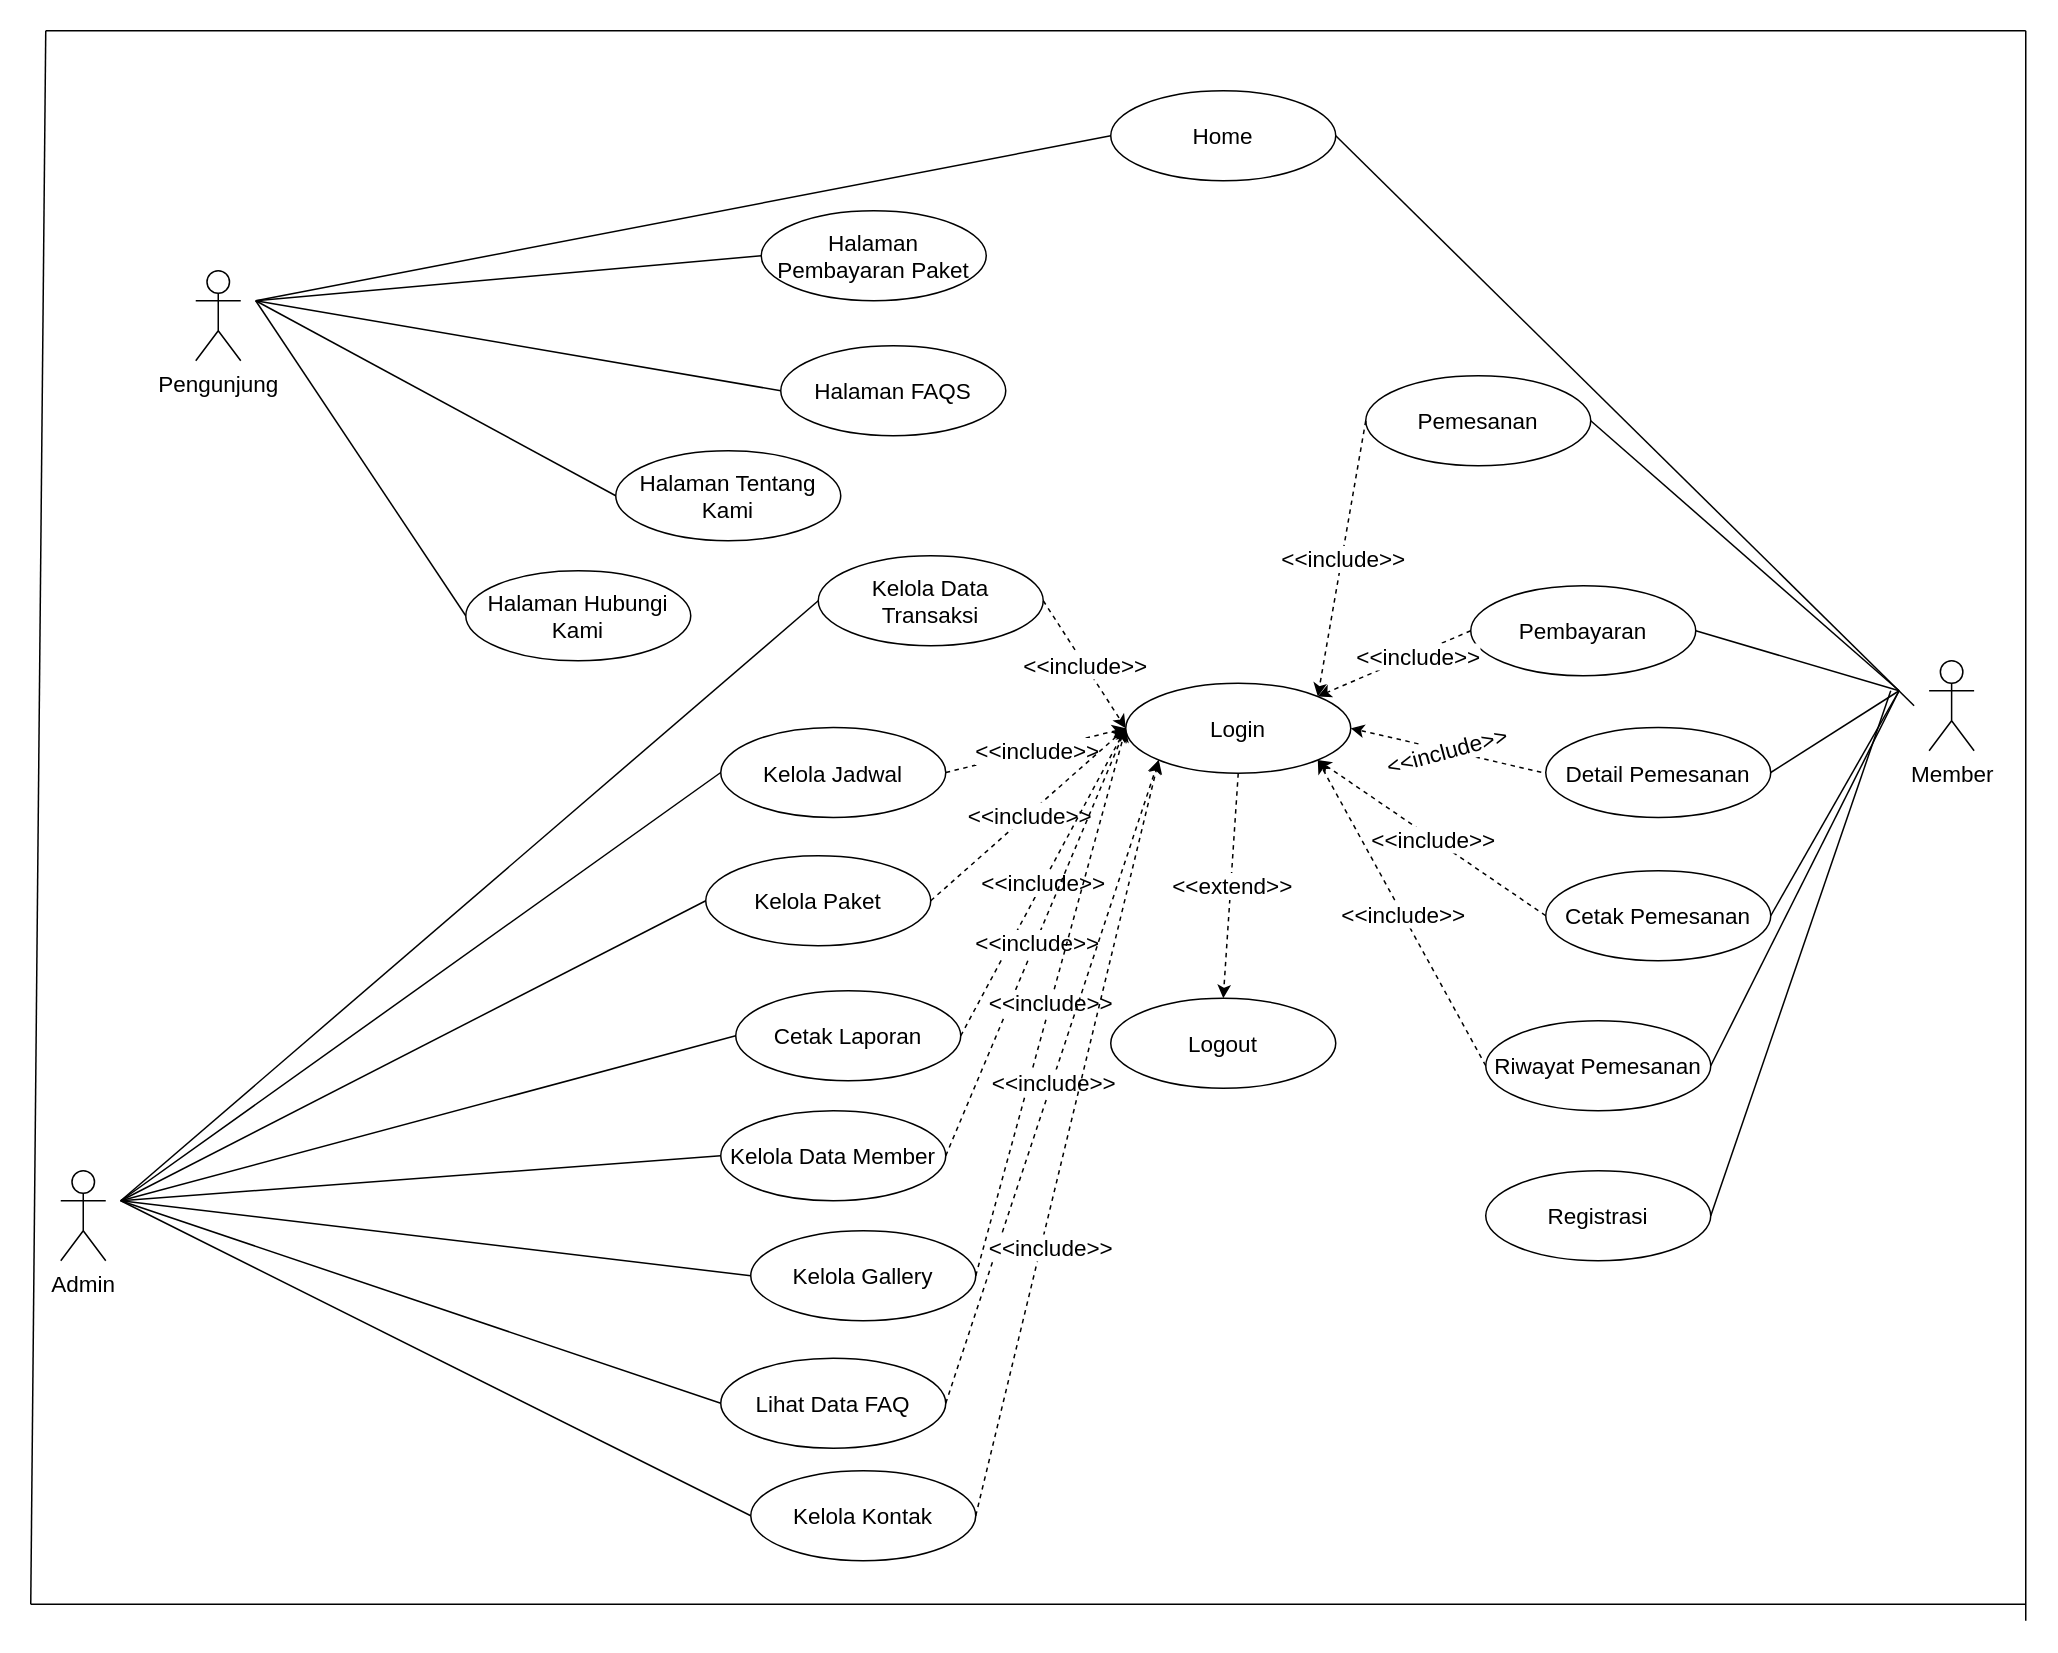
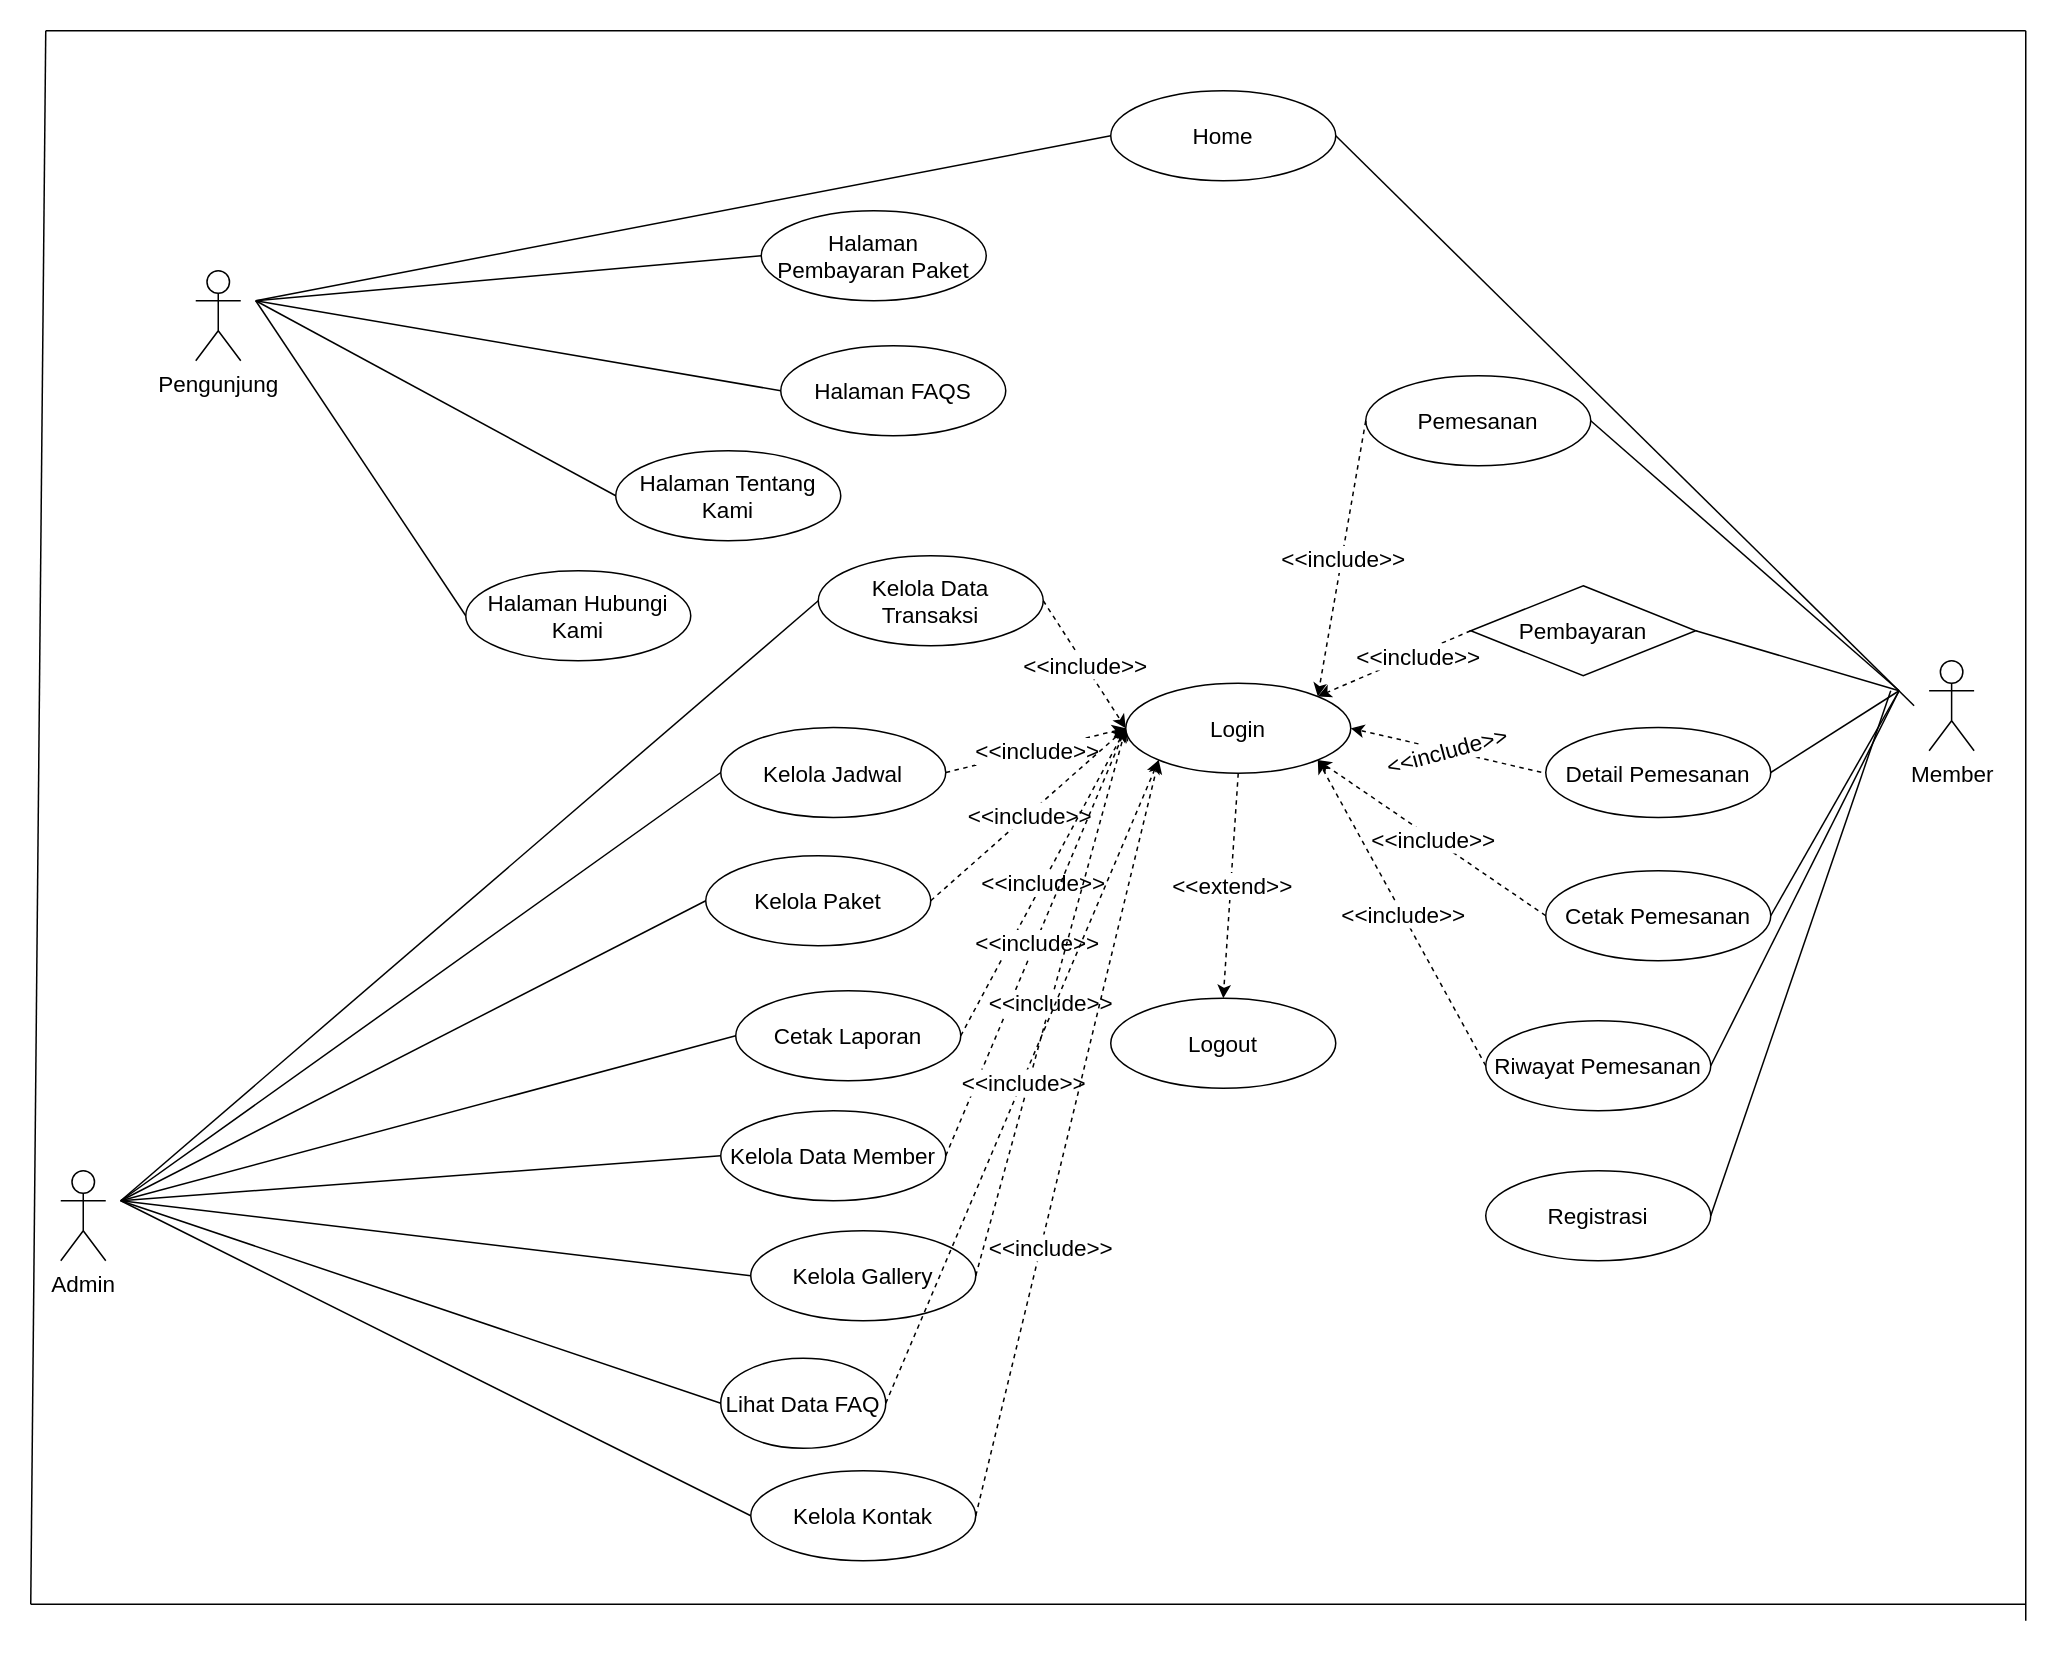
node "Pembayaran": shape ellipse -> diamond
edge "Kelola Gallery" -> "Login": arrowhead classic -> open
node "Lihat Data FAQ": size 225x90 -> 165x90
